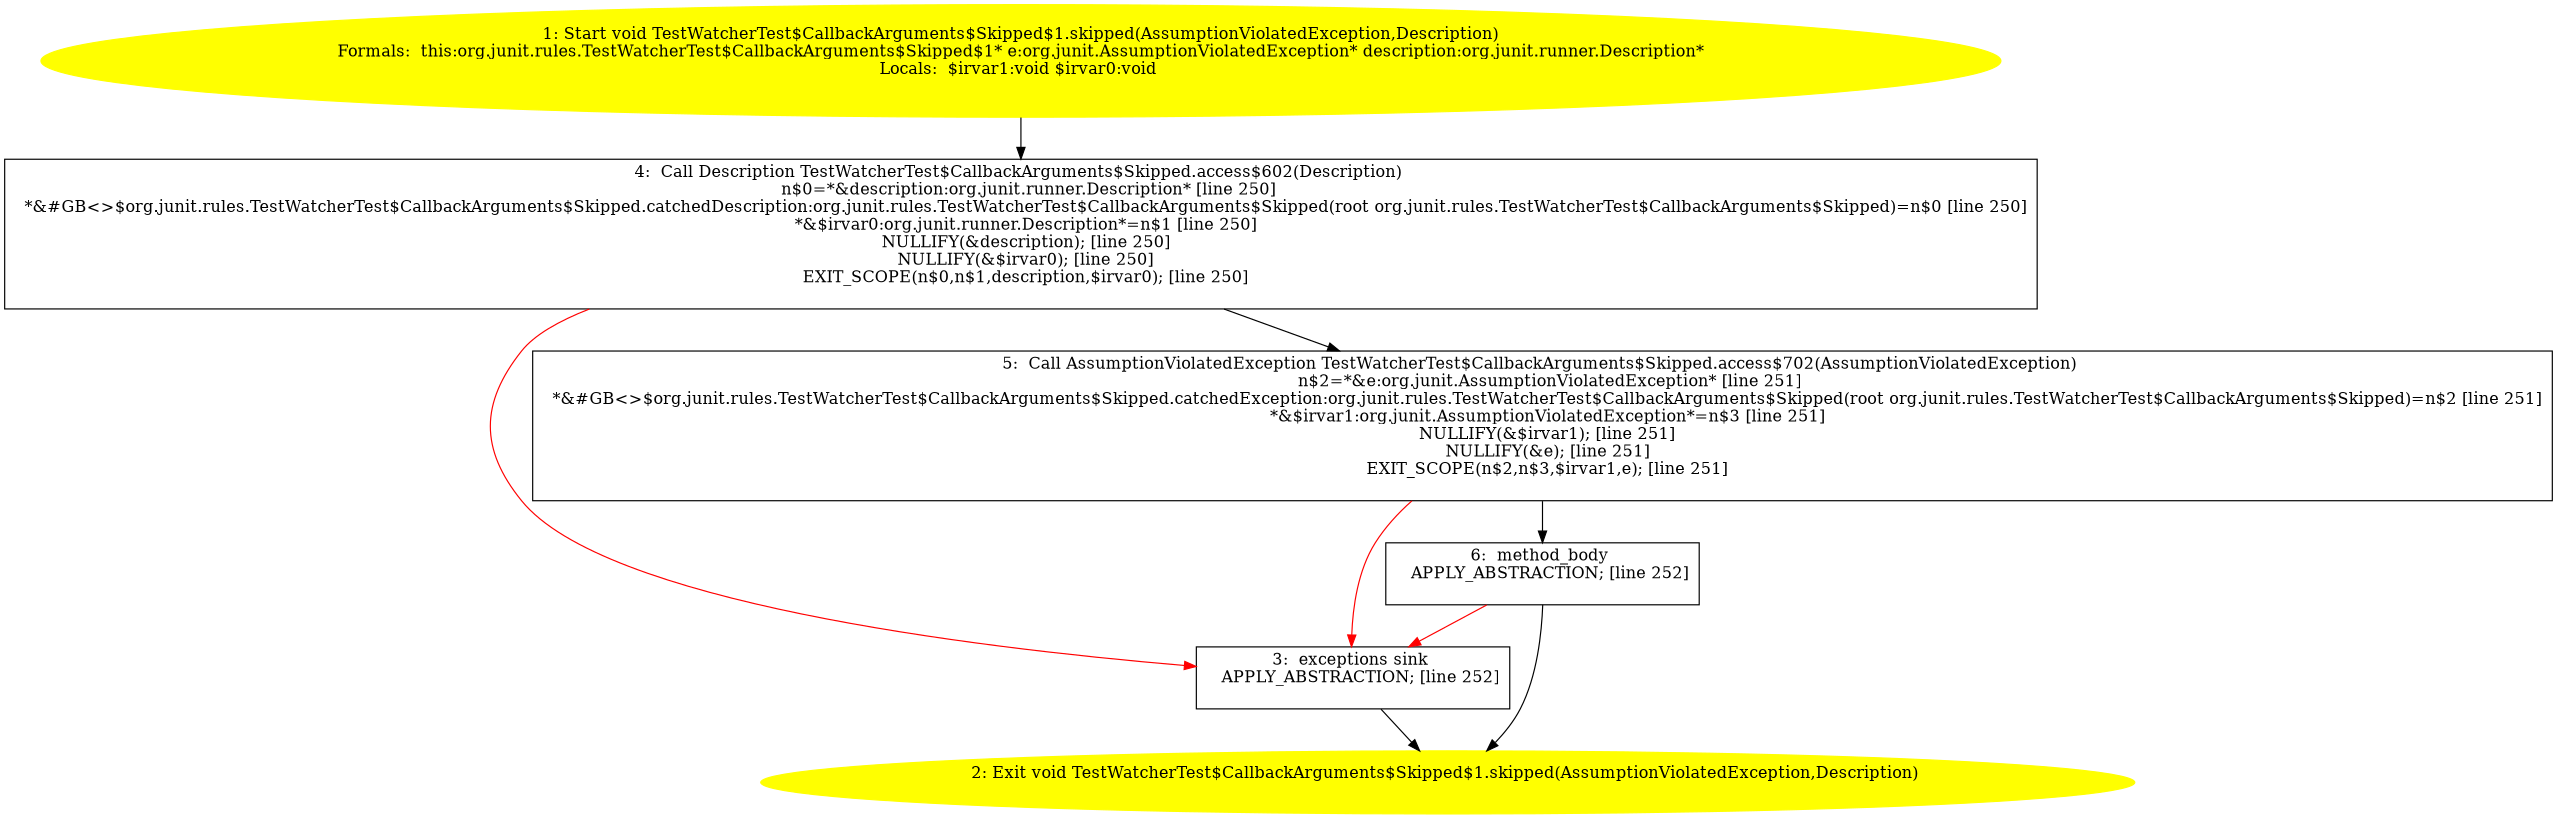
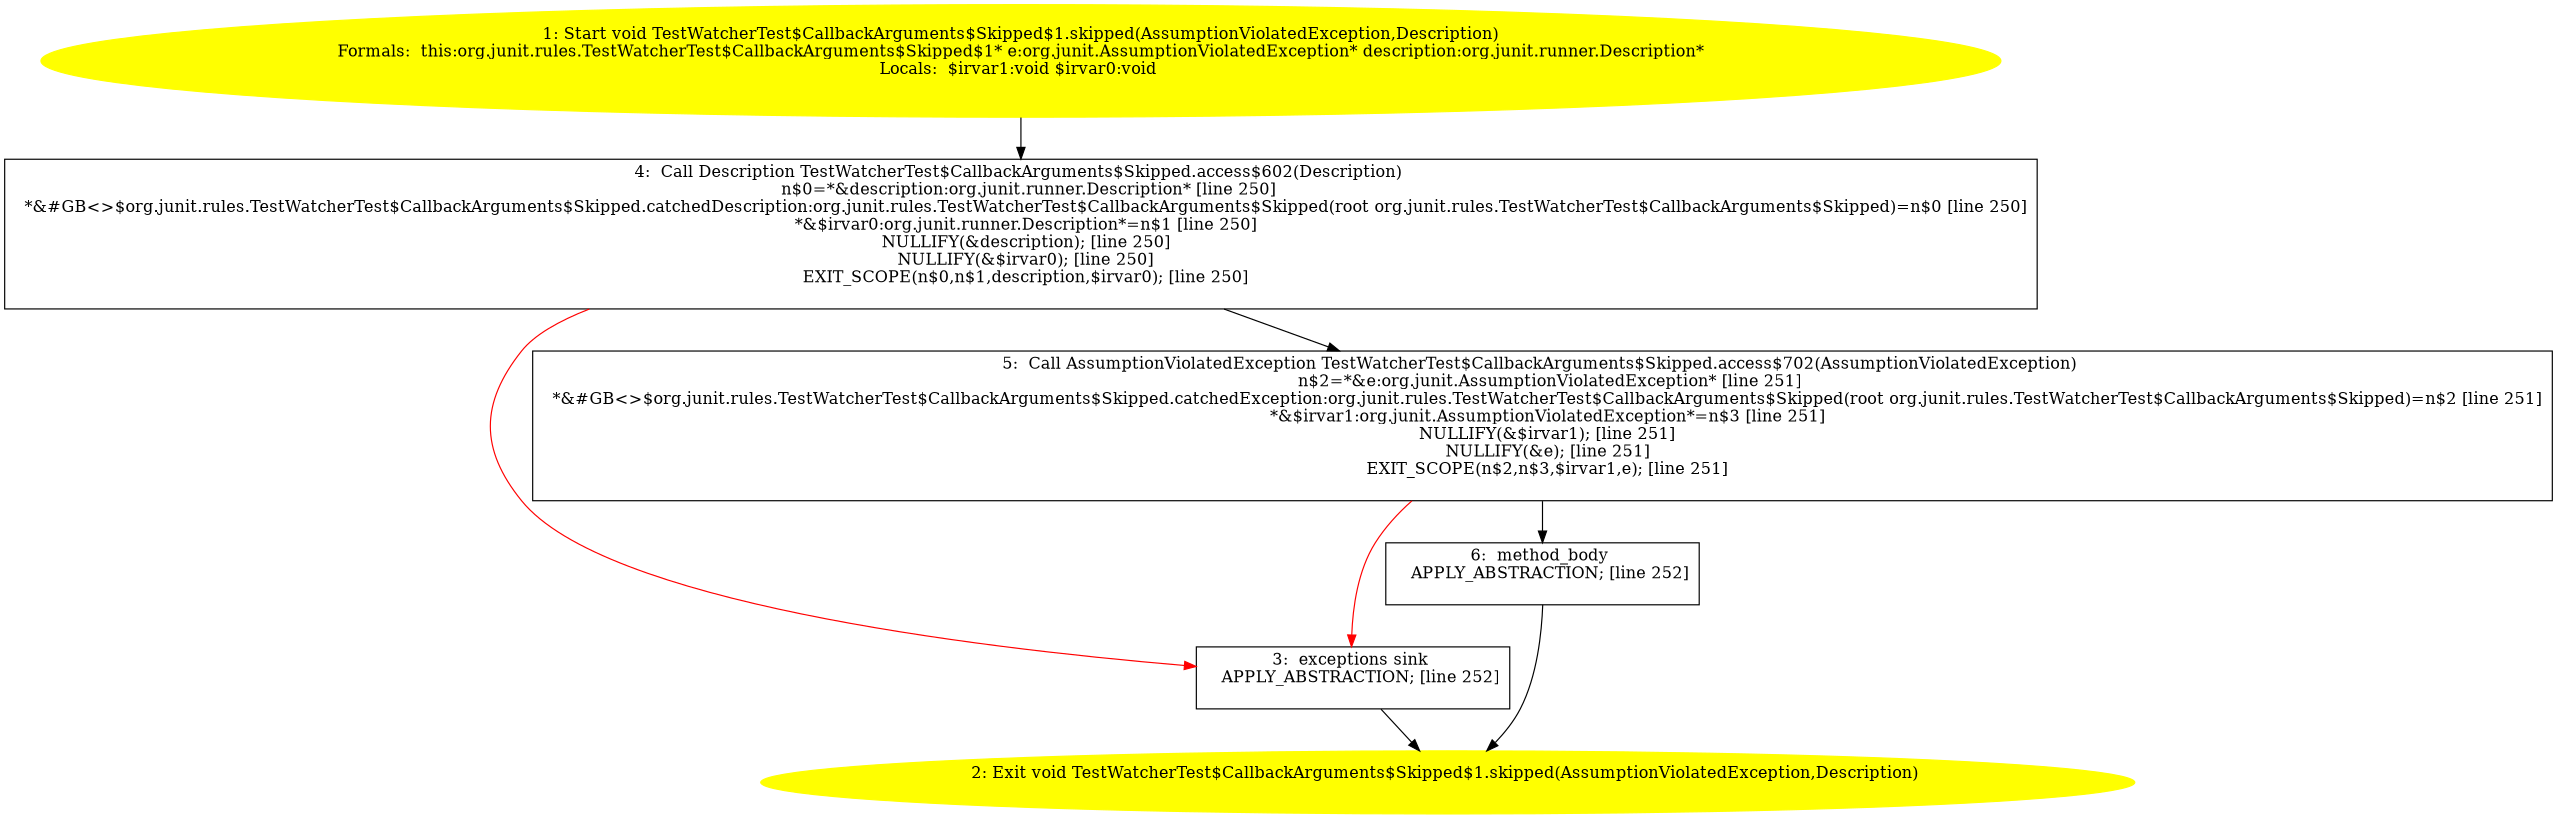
edge "6:  method_body APPLY_ABSTRACTION; [line 252]" -> "3:  exceptions sink APPLY_ABSTRACTION; [line 252]": removed
